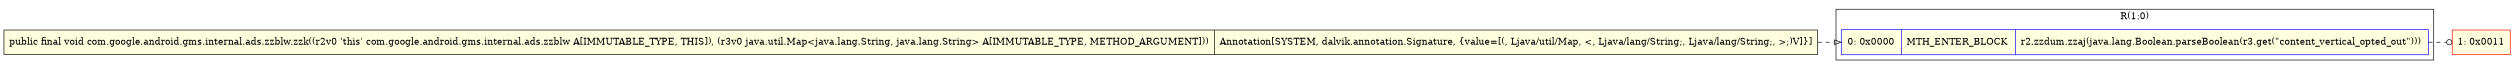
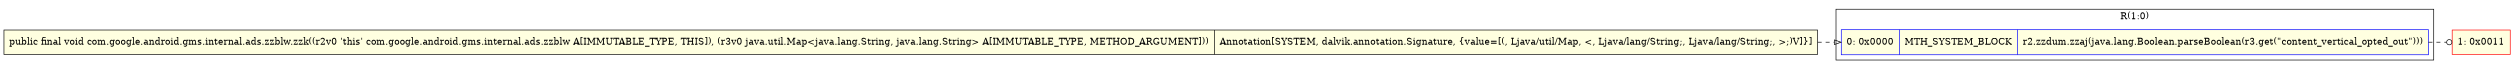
node "0: 0x0000": text "MTH_ENTER_BLOCK" -> "MTH_SYSTEM_BLOCK"
